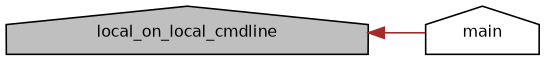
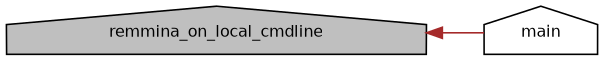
node "local_on_local_cmdline": label "local_on_local_cmdline" -> "remmina_on_local_cmdline"
